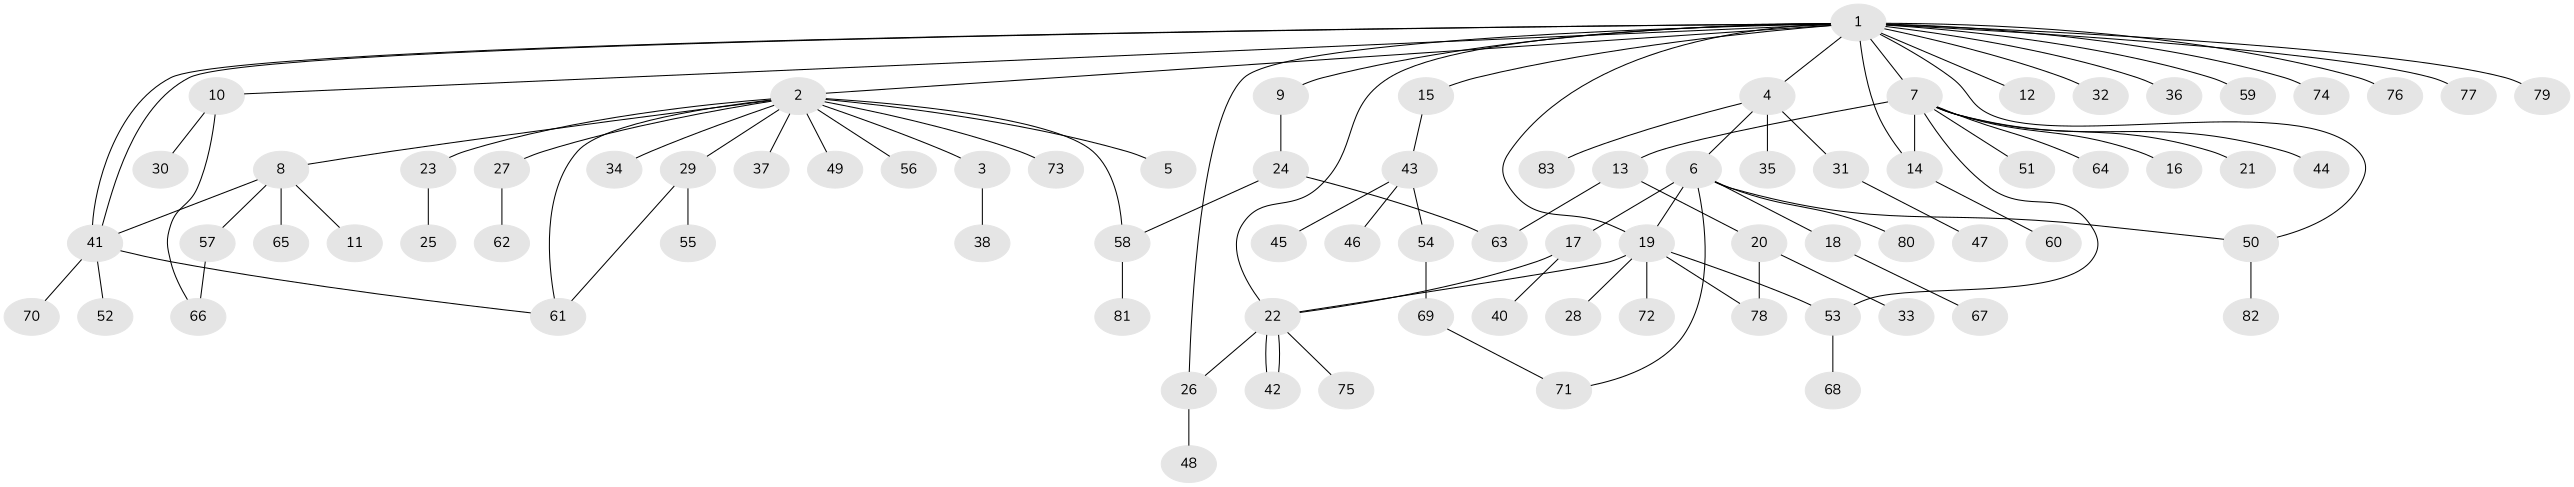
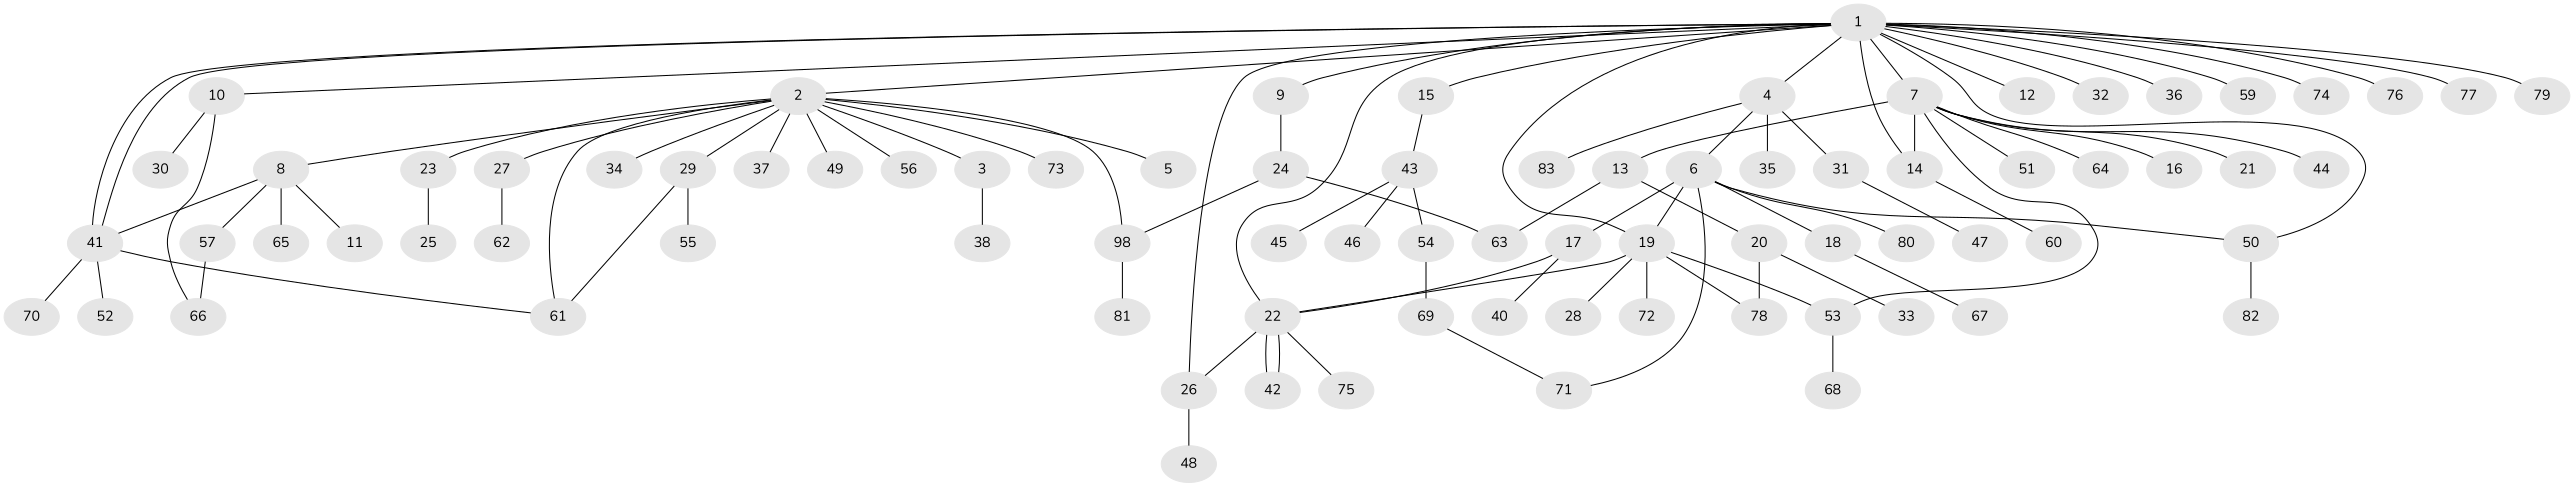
node "58": label "58" -> "98"
